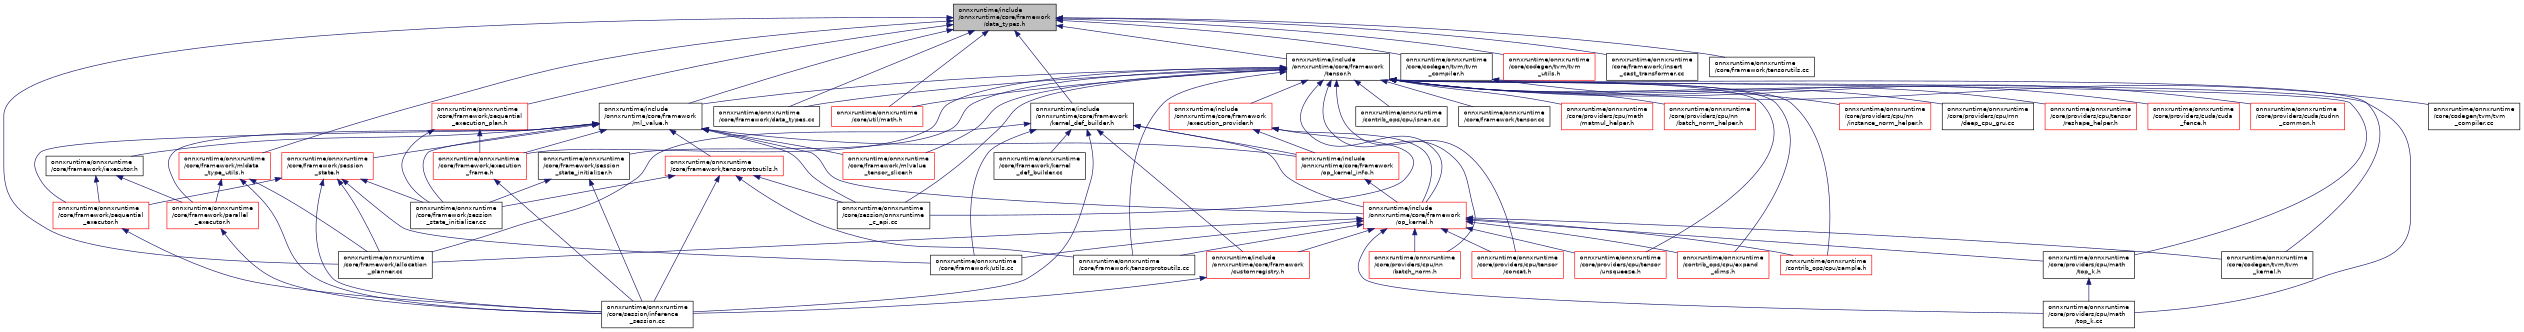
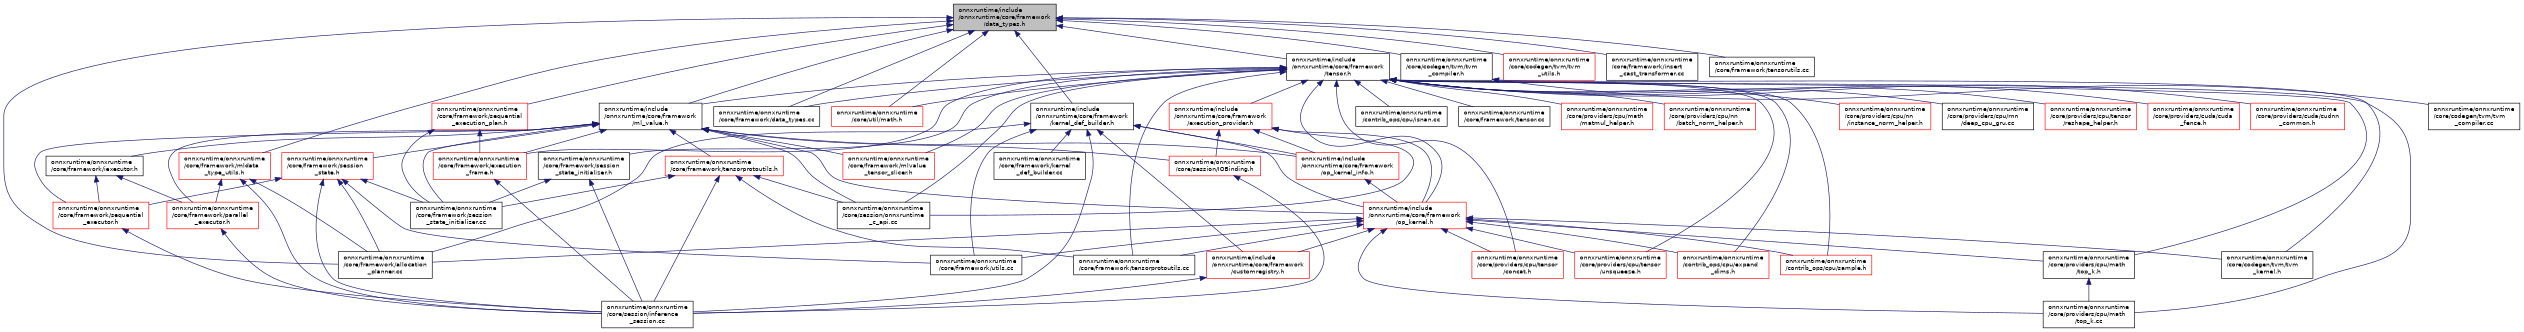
node "onnxruntime/onnxruntime /core/session/IOBinding.h": added
node "onnxruntime/onnxruntime /core/providers/cpu/nn /batch_norm.h": removed
